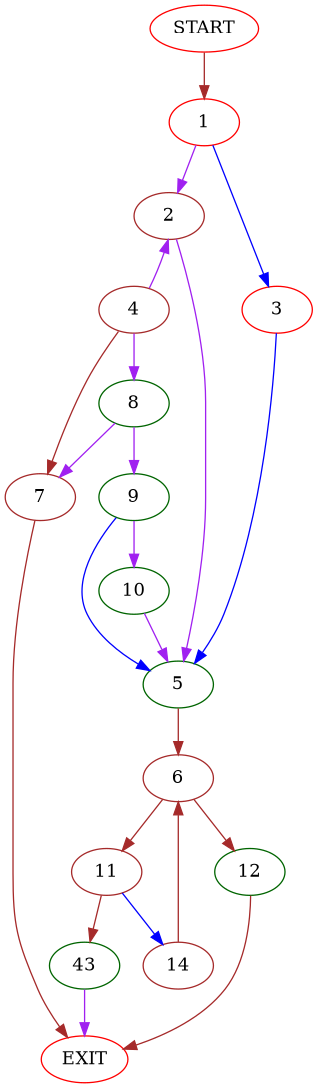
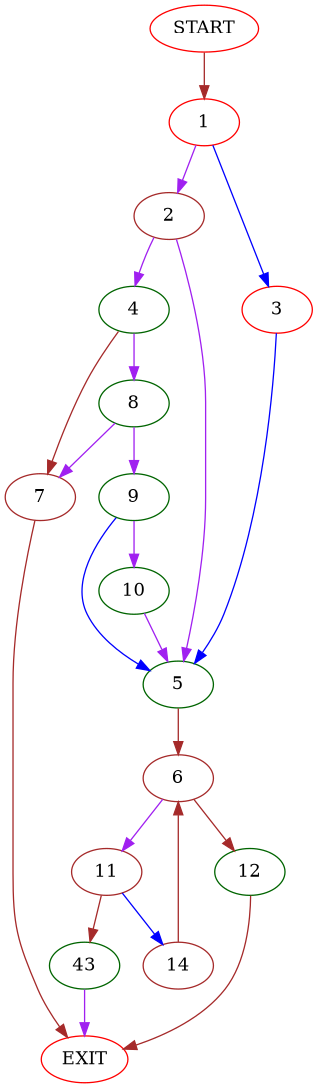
edge "4" -> "2": reversed
node "4": color brown -> darkgreen
edge "6" -> "11": color brown -> purple
